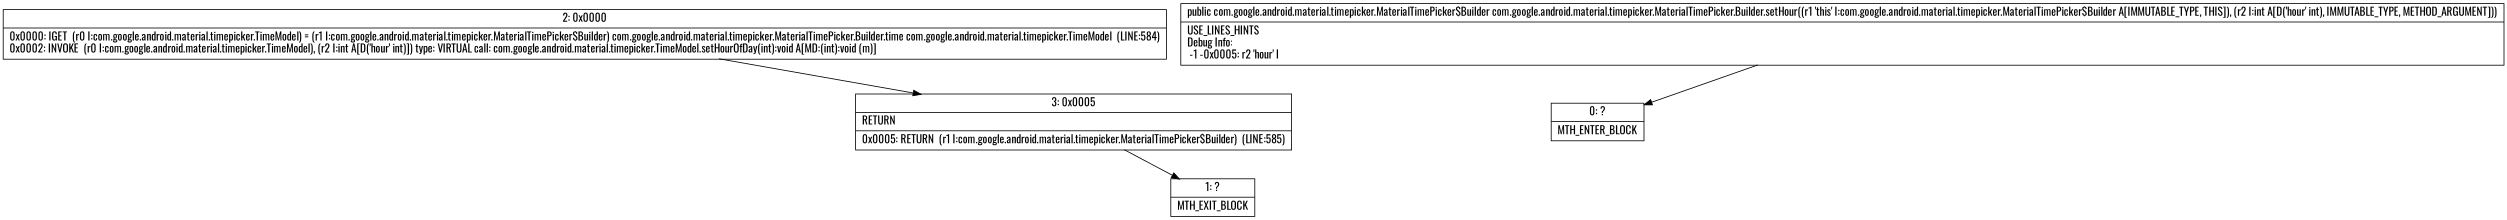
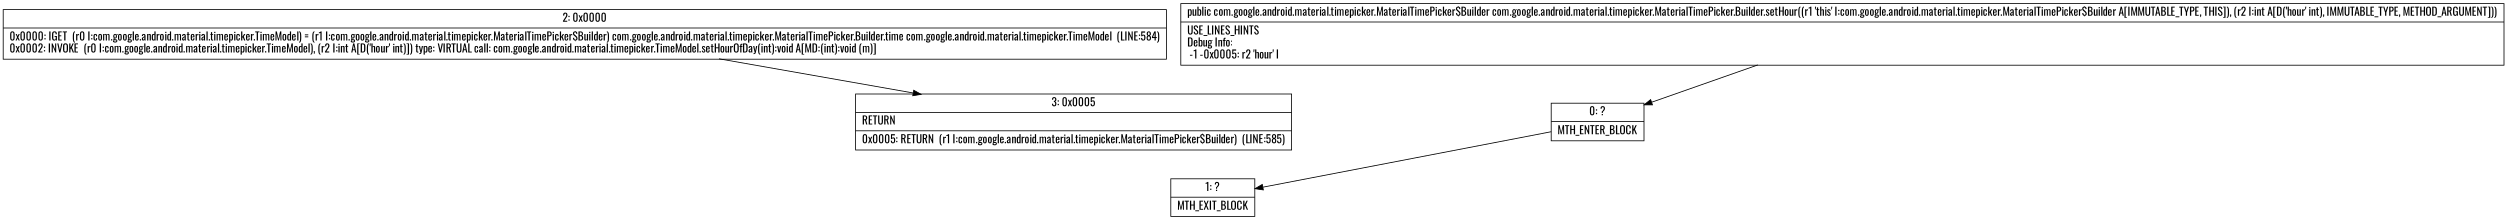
edge "3: 0x0005" -> "1: ?": now "0: ?" -> "1: ?"
